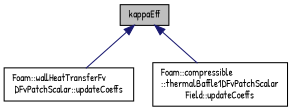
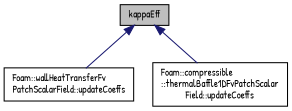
node "Foam::wallHeatTransferFv DFvPatchScalar::updateCoeffs": label "Foam::wallHeatTransferFv DFvPatchScalar::updateCoeffs" -> "Foam::wallHeatTransferFv PatchScalarField::updateCoeffs"
